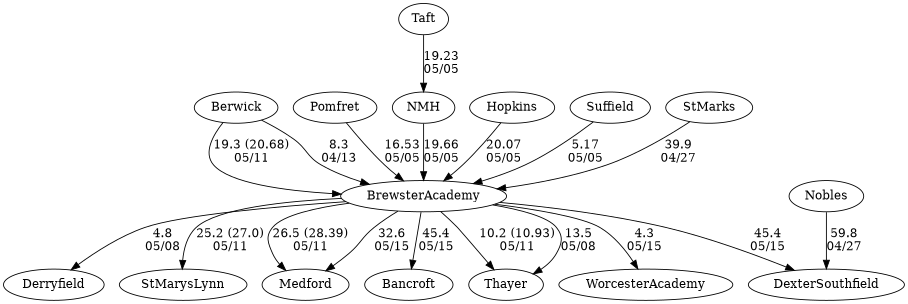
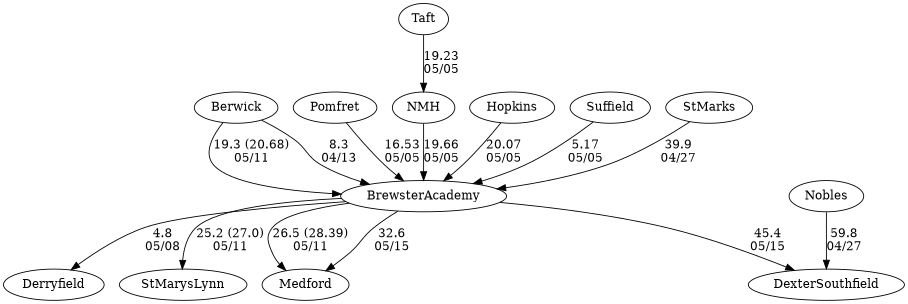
node "Bancroft": removed
node "Thayer": removed
node "WorcesterAcademy": removed
